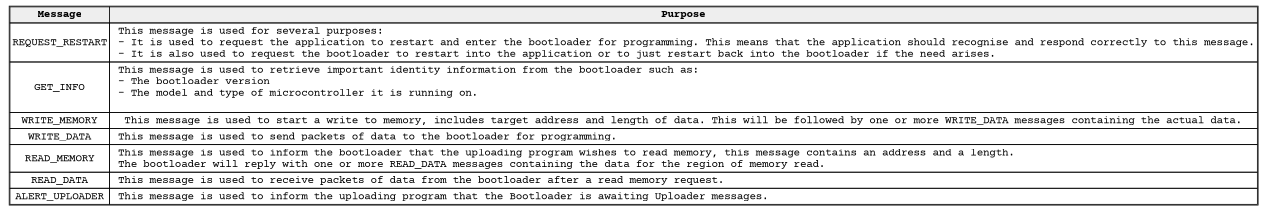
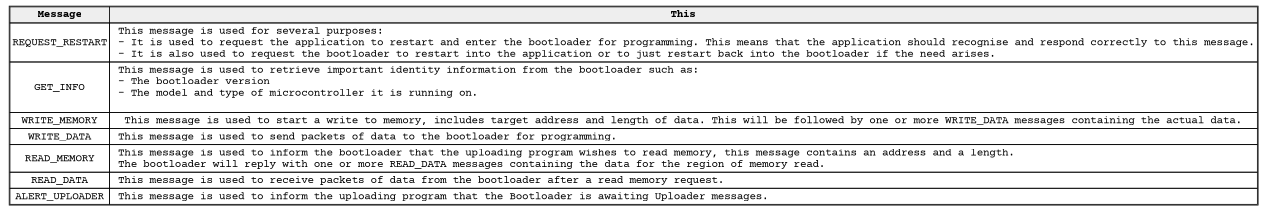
node "Message": text "Purpose" -> "This"
